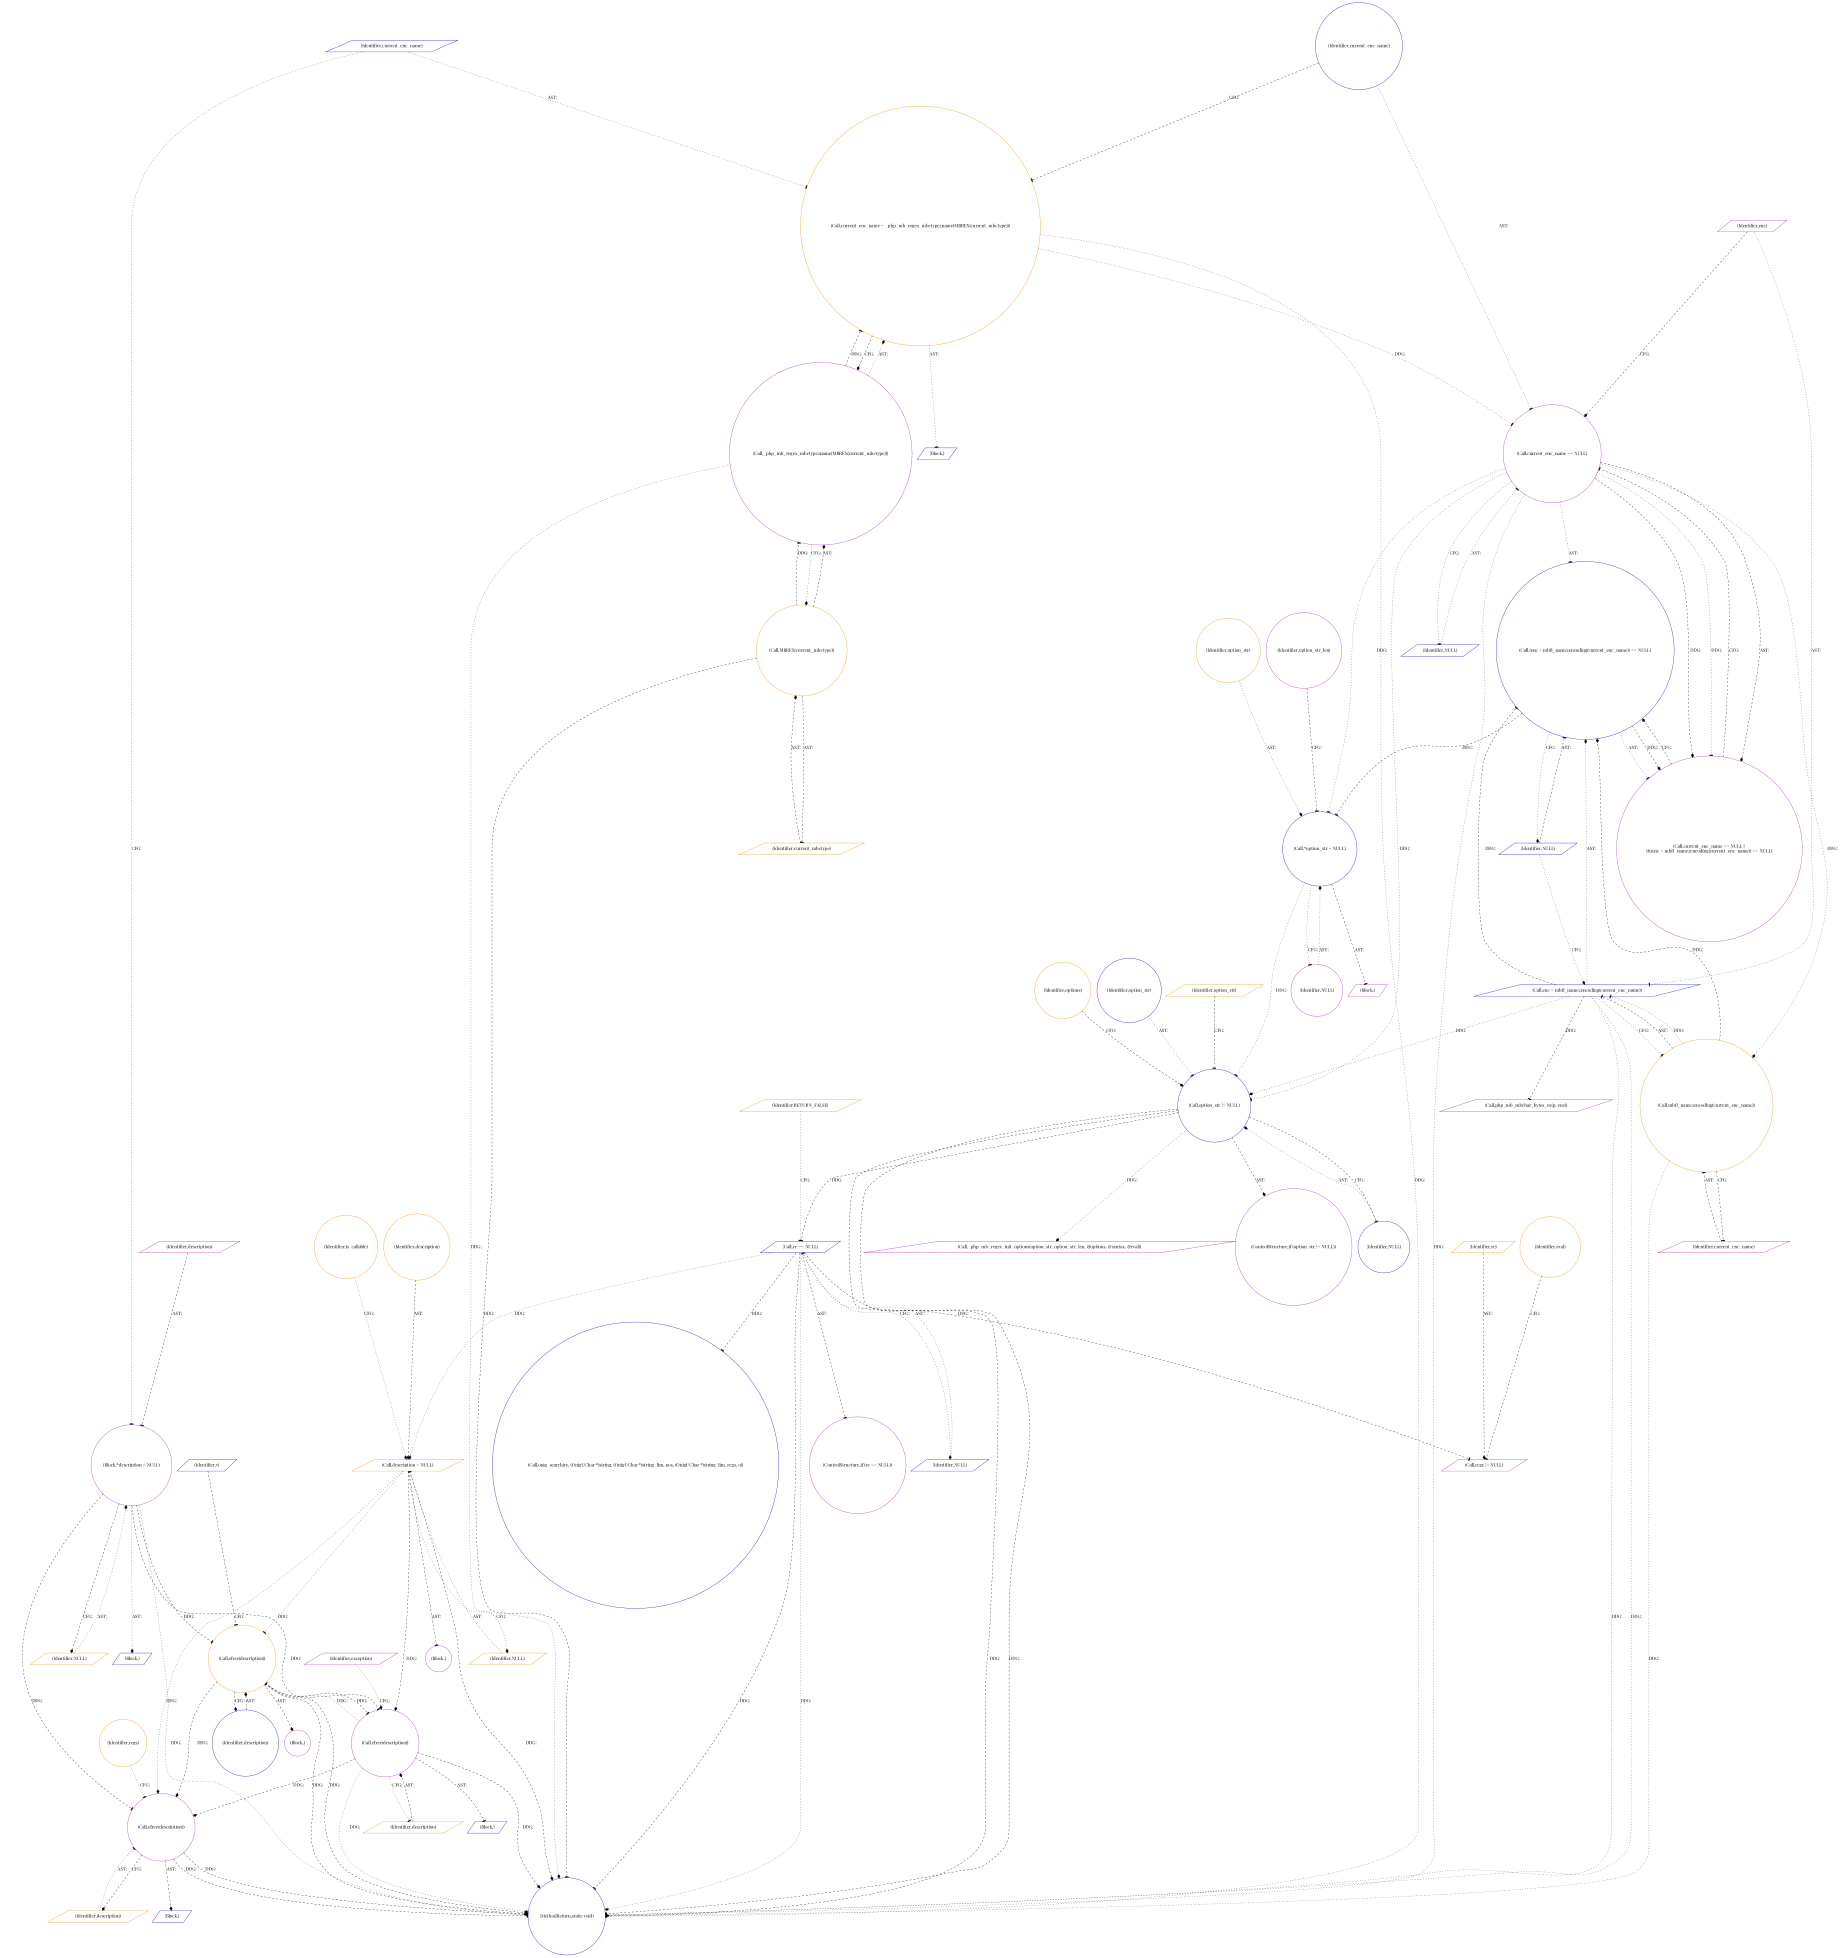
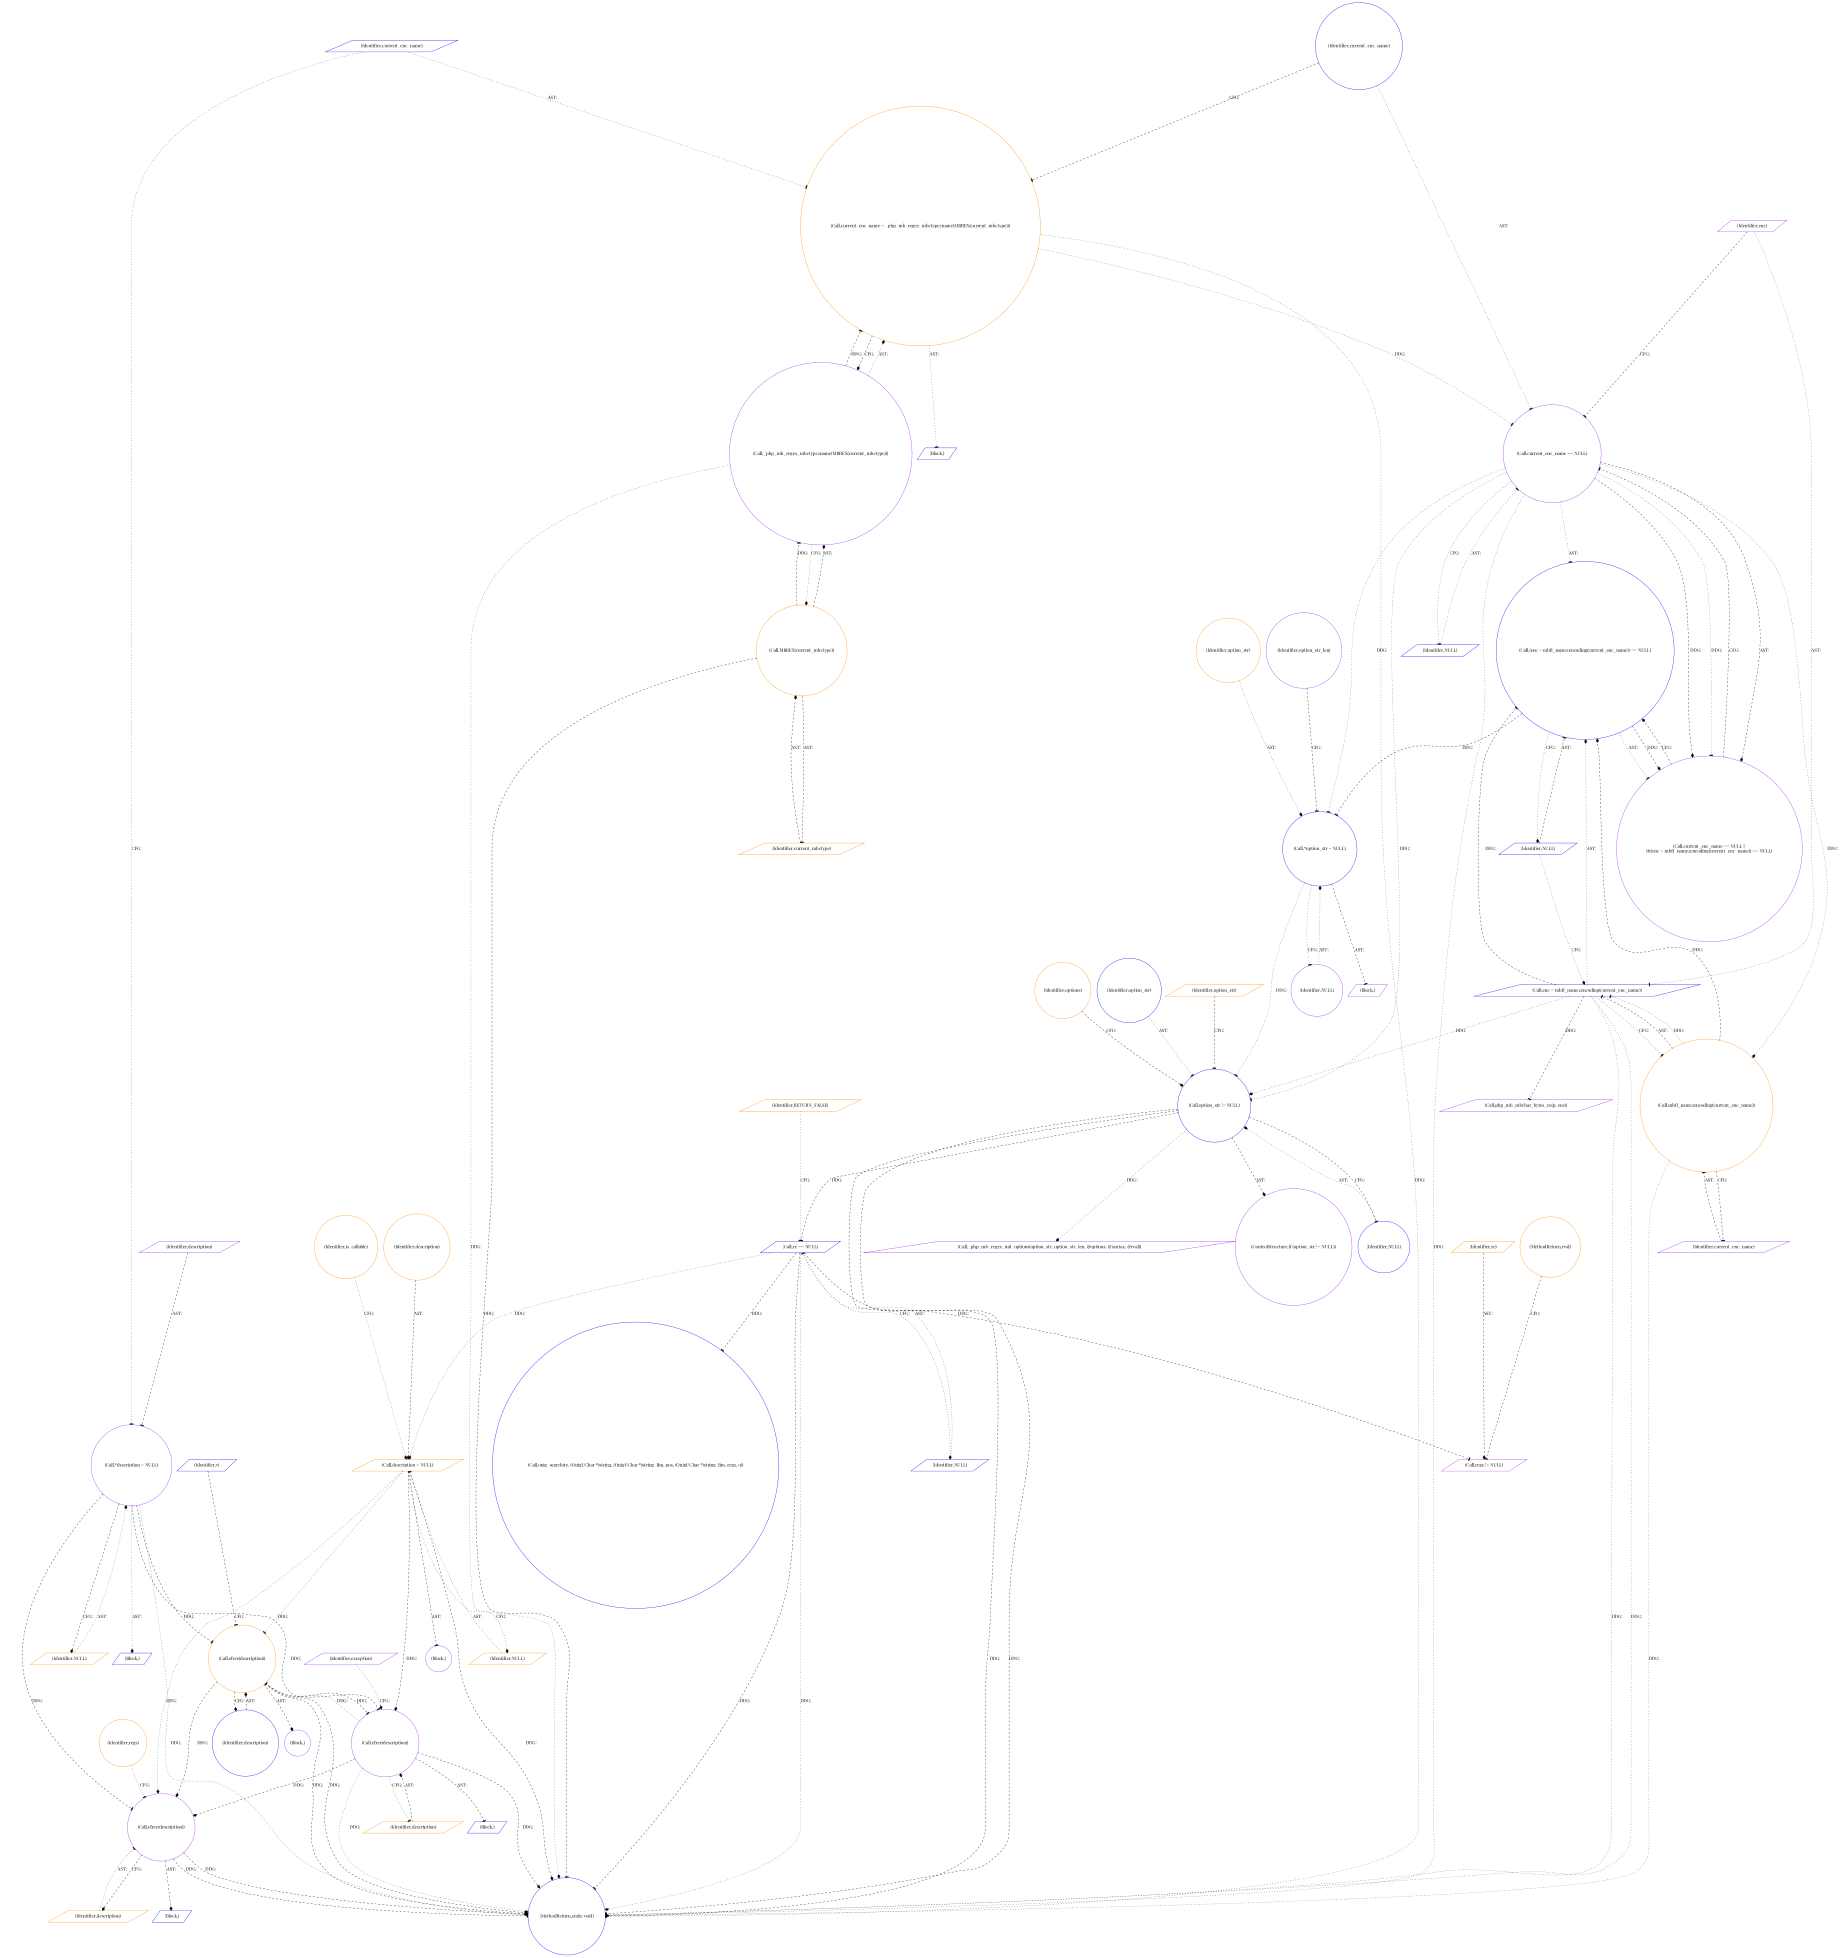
edge "(Identifier,enc)" -> "(Call,current_enc_name == NULL)": arrowhead diamond -> tee
node "(Identifier,eval)": label "(Identifier,eval)" -> "(MethodReturn,eval)"
node "(Block,*description = NULL)": label "(Block,*description = NULL)" -> "(Call,*description = NULL)"
node "(ControlStructure,if (re == NULL))": removed
